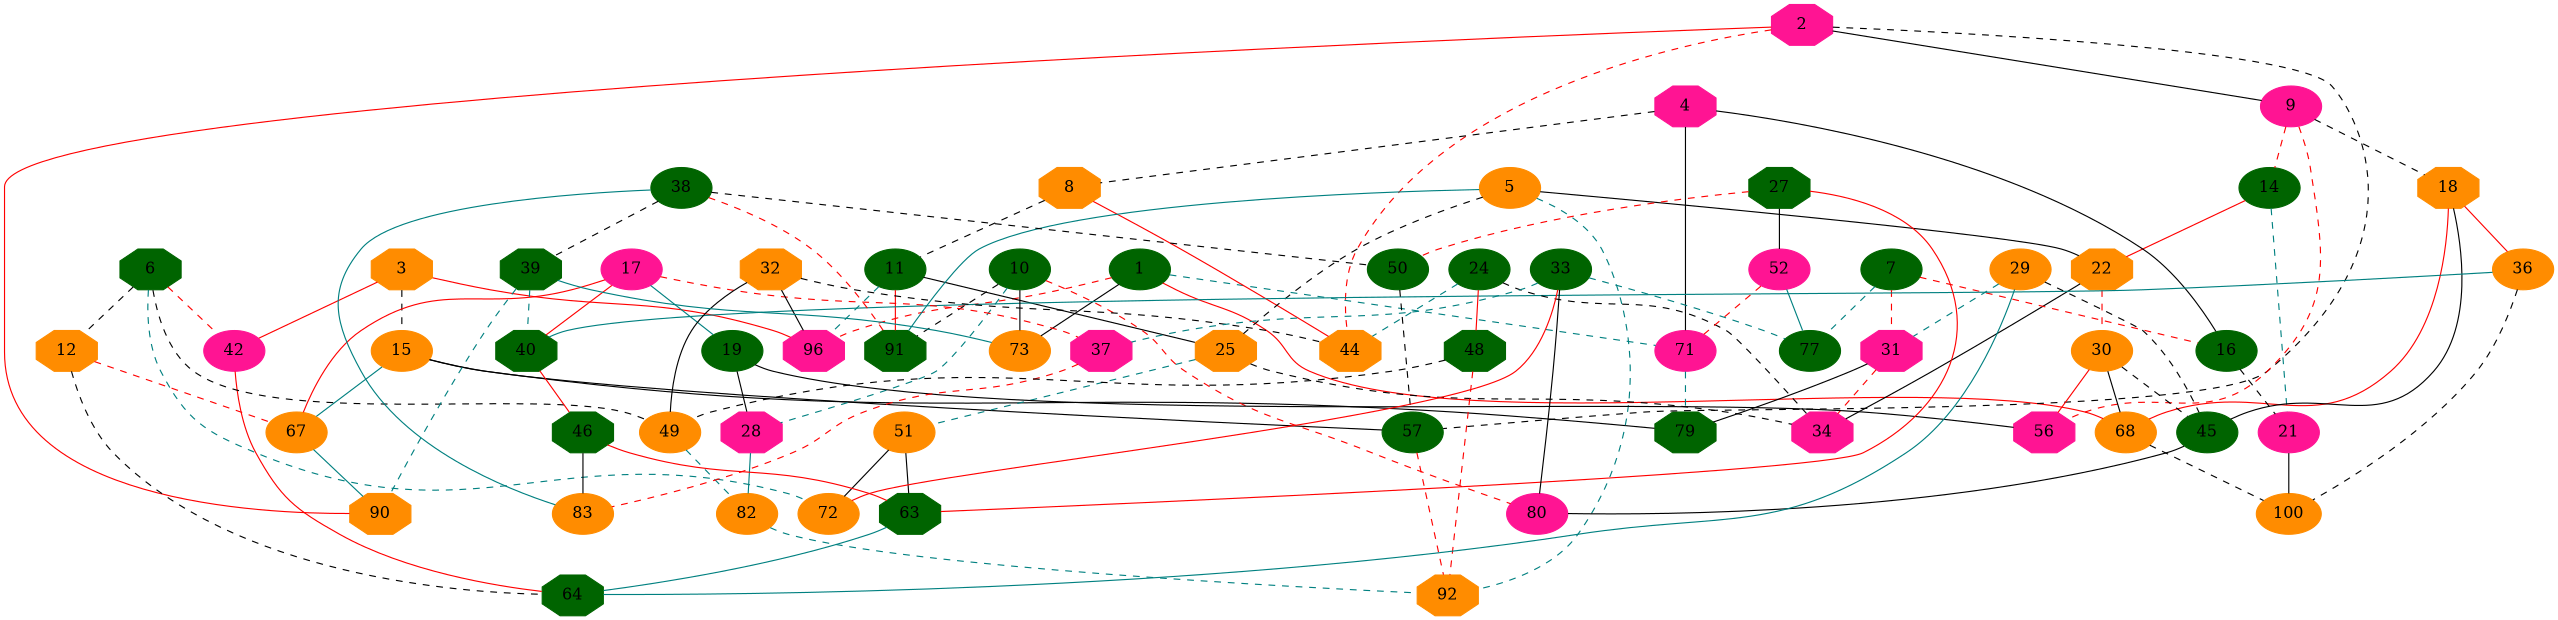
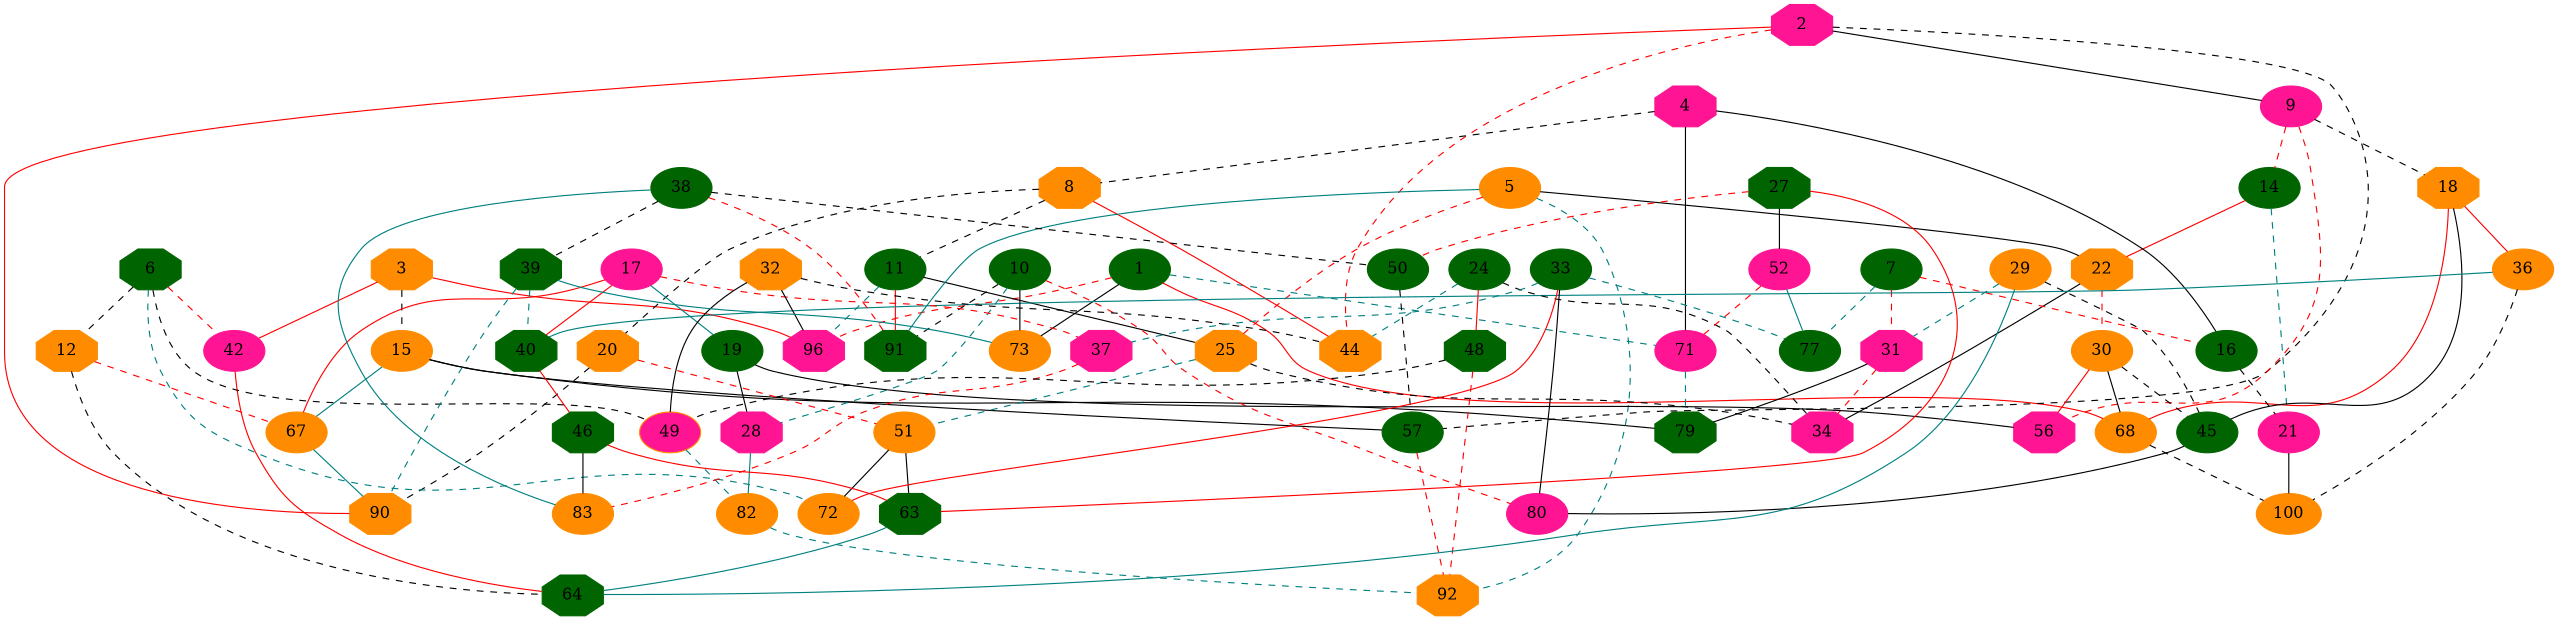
edge "5" -- "25": color black -> red
node "20": added
node "49": fillcolor darkorange -> deeppink
